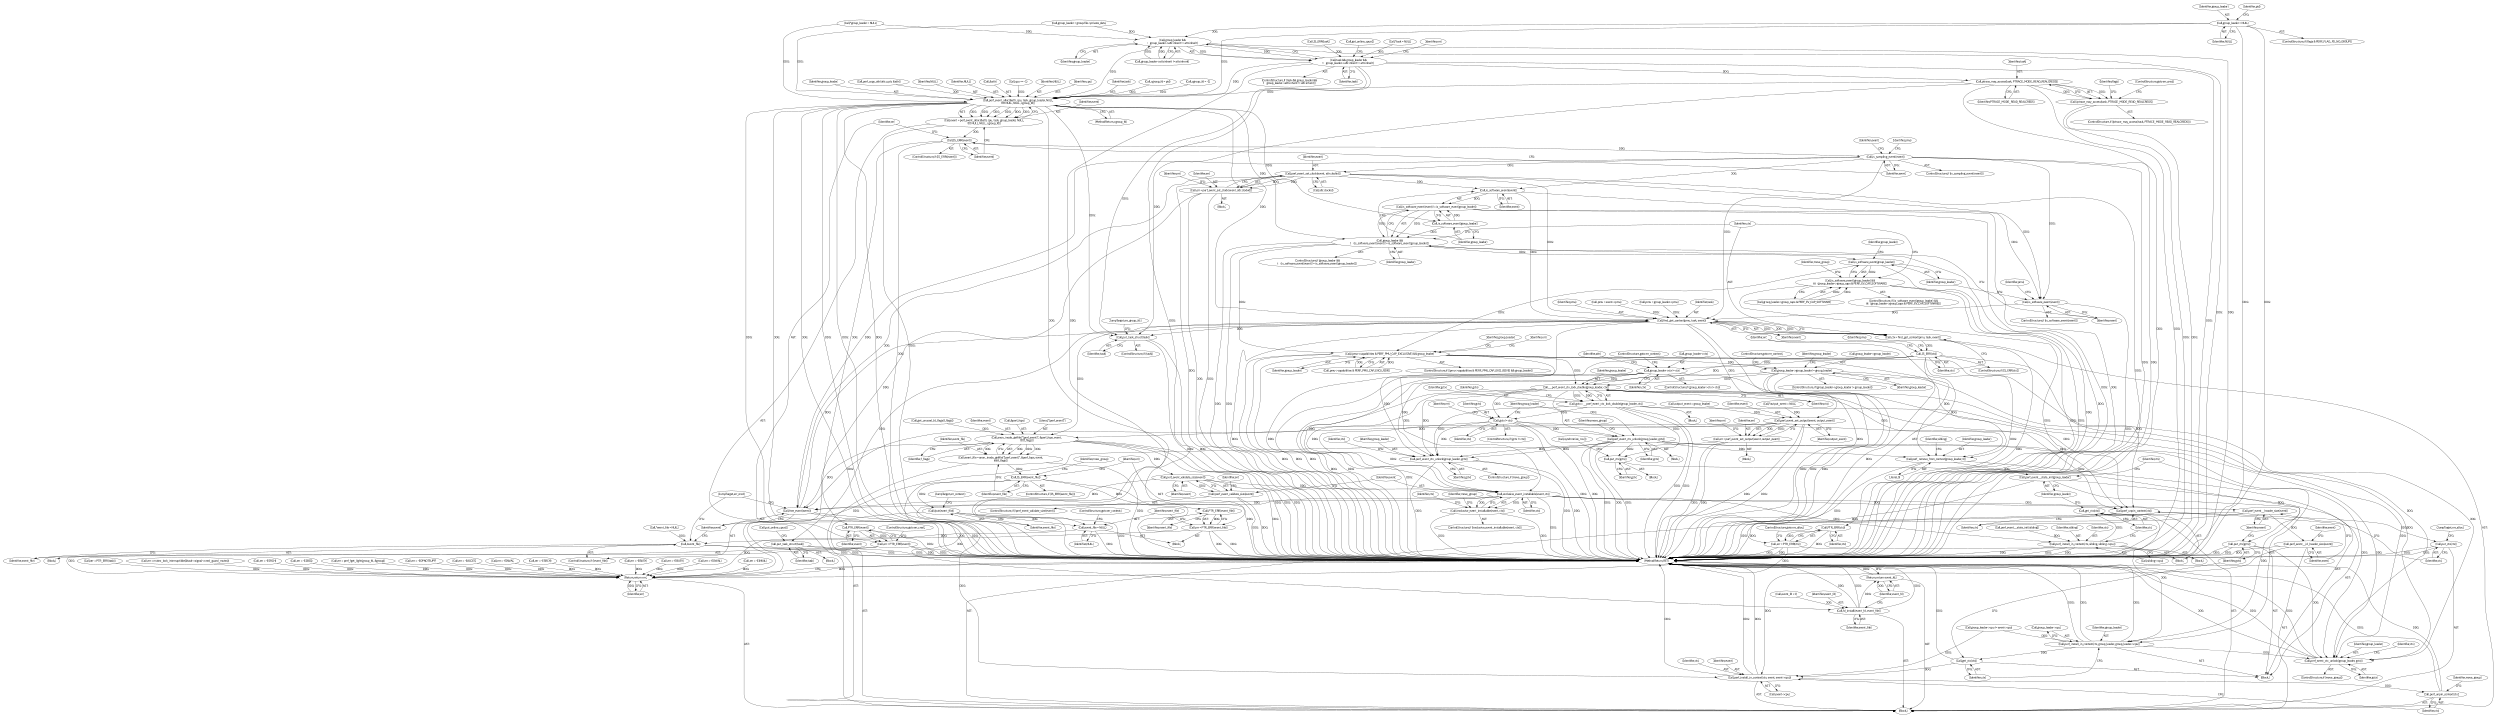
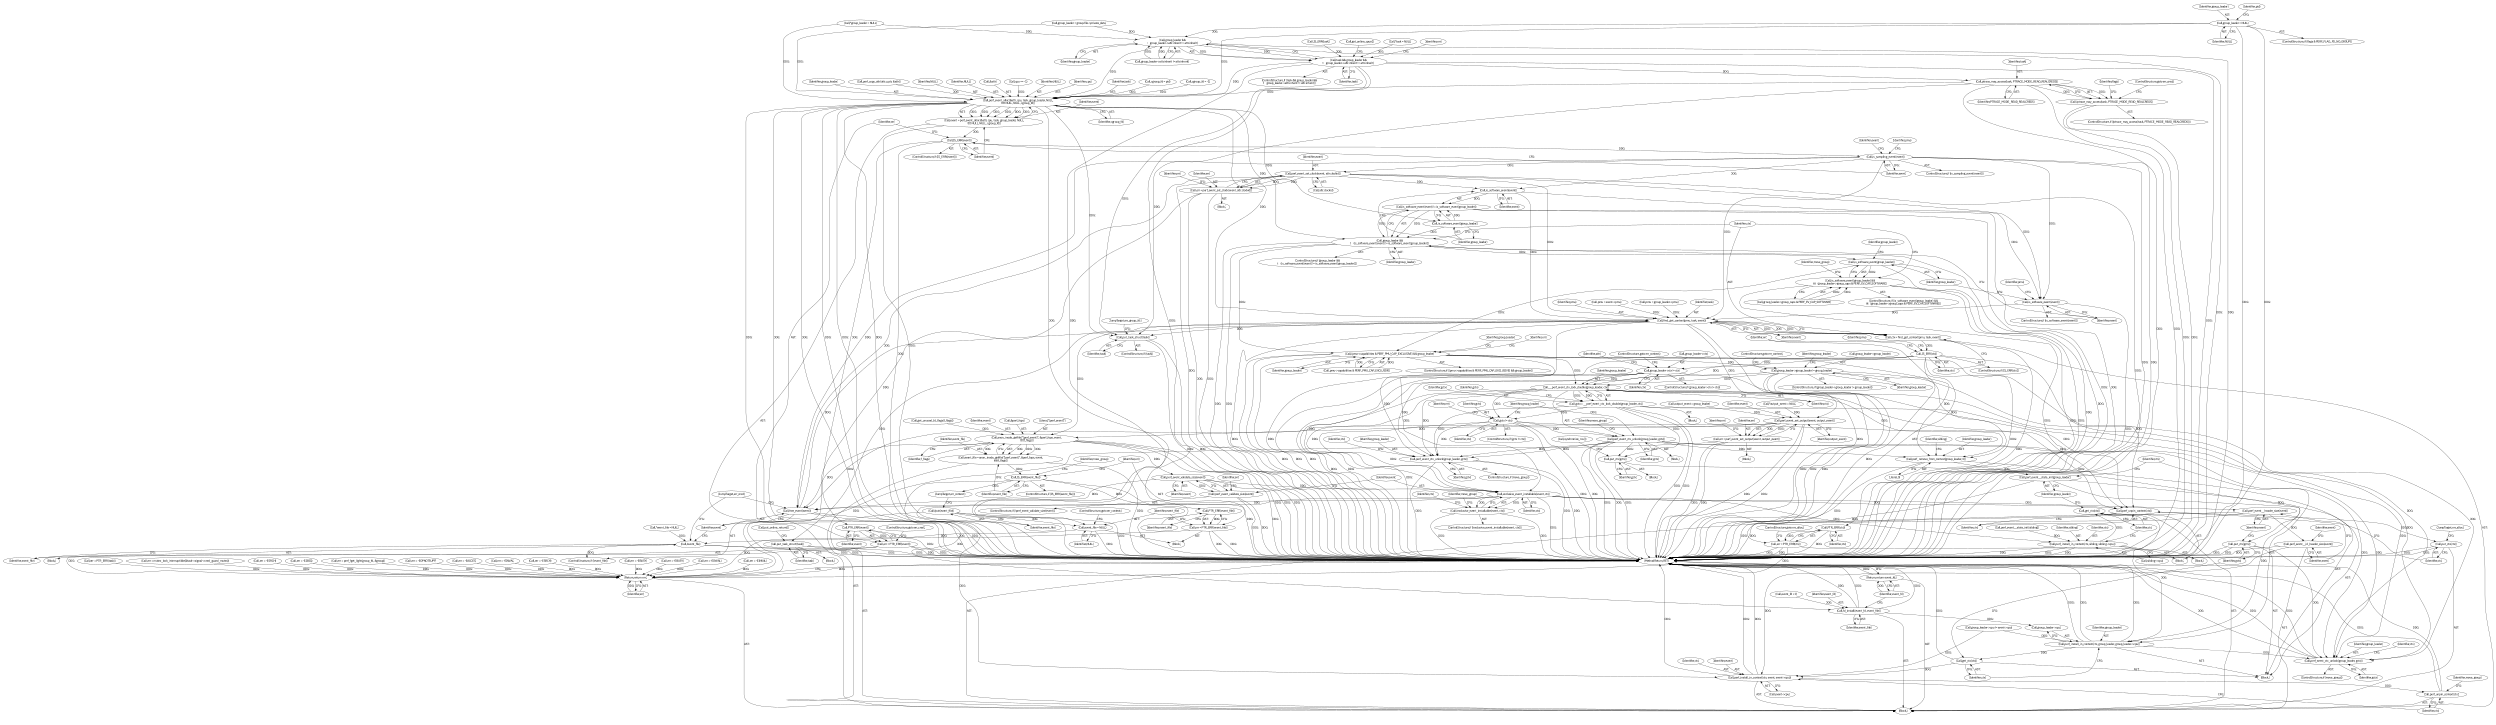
node "(MethodReturn,cgroup_fd)": label "(MethodReturn,cgroup_fd)" -> "(Identifier,cgroup_fd)"
edge "(Call,IS_ERR(event_file))" -> "(Call,fput(event_file))": now "(Call,IS_ERR(event_file))" -> "(JumpTarget,err_context:)"
node "(Call,put_online_cpus())": label "(Call,put_online_cpus())" -> "(Call,put_online_return())"
edge "(Call,!event_file)" -> "(ControlStructure,if (!event_file))": label "AST: " -> "DDG: "
edge "(Call,fd_install(event_fd, event_file))" -> "(Return,return event_fd;)": now "(Call,fd_install(event_fd, event_file))" -> "(Call,group_leader->cpu)"
